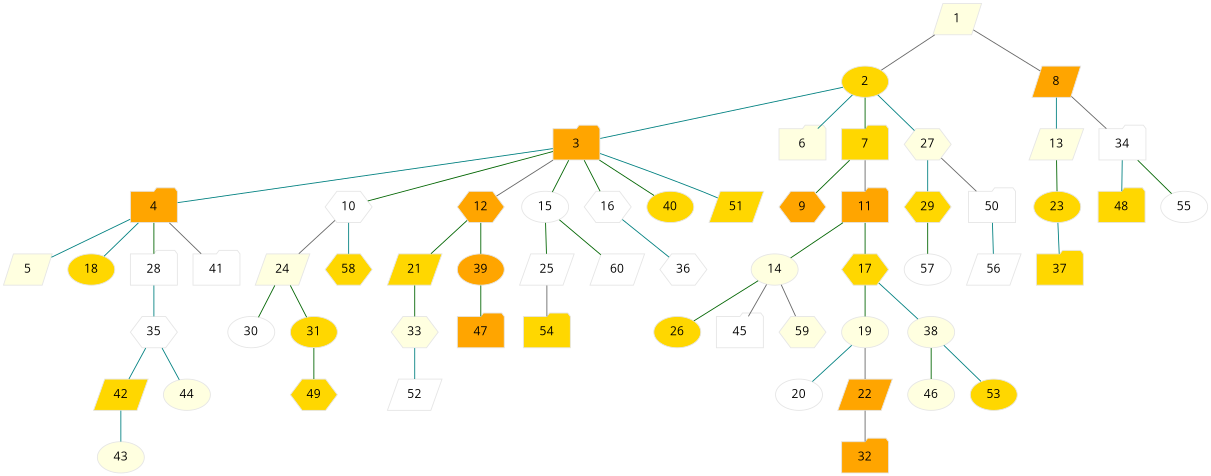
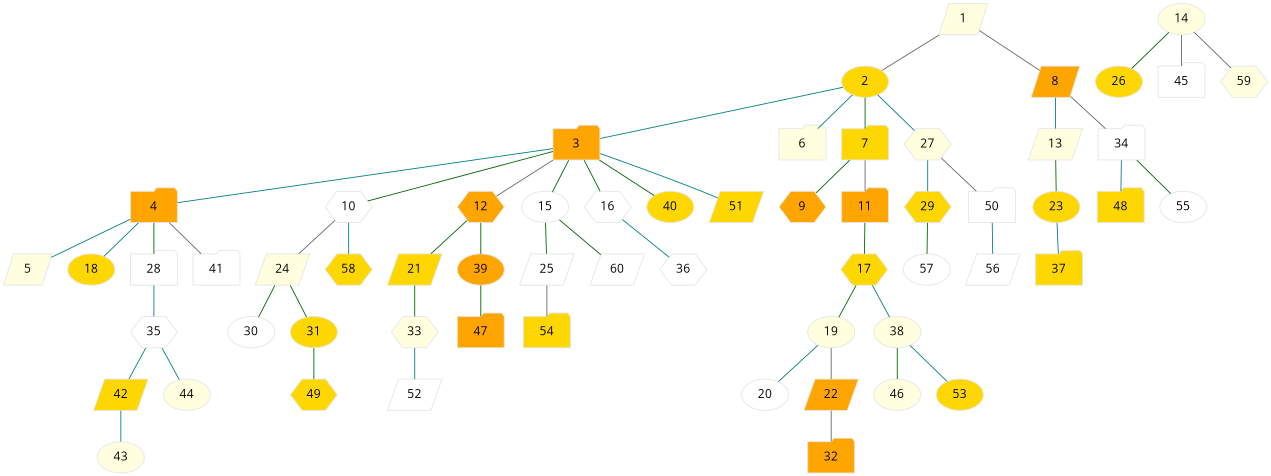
edge "11" -- "14": removed
